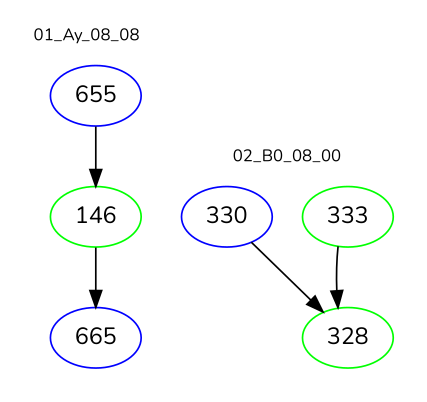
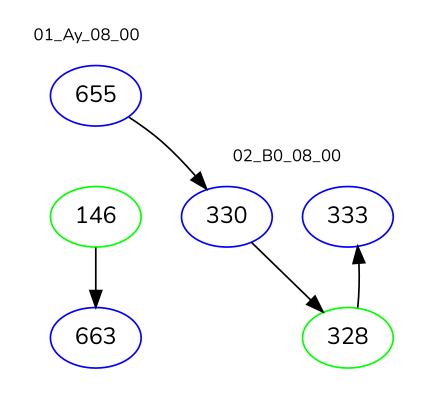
cluster "01_Ay_08_08": label "01_Ay_08_08" -> "01_Ay_08_00"
edge "655" -> "146": now "655" -> "330"
node "333": color green -> blue
edge "333" -> "328": reversed
node "665": label "665" -> "663"
